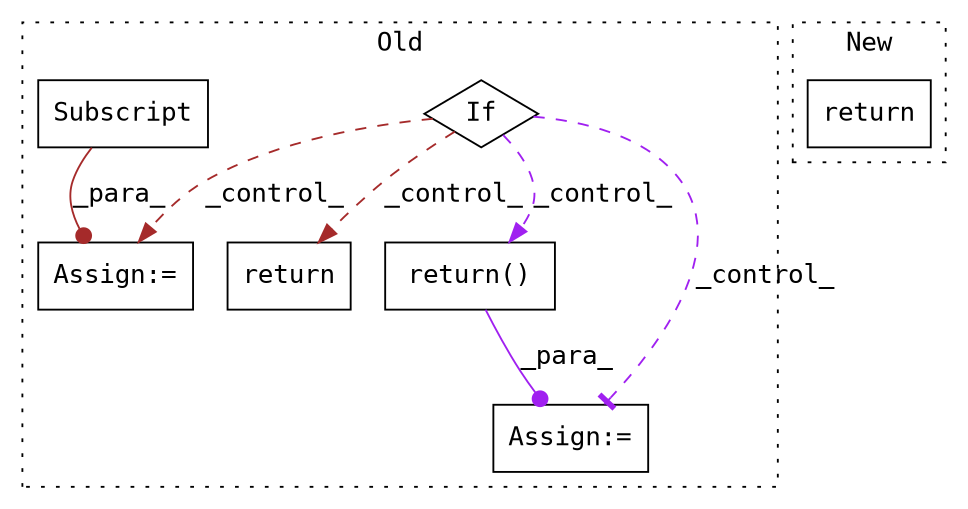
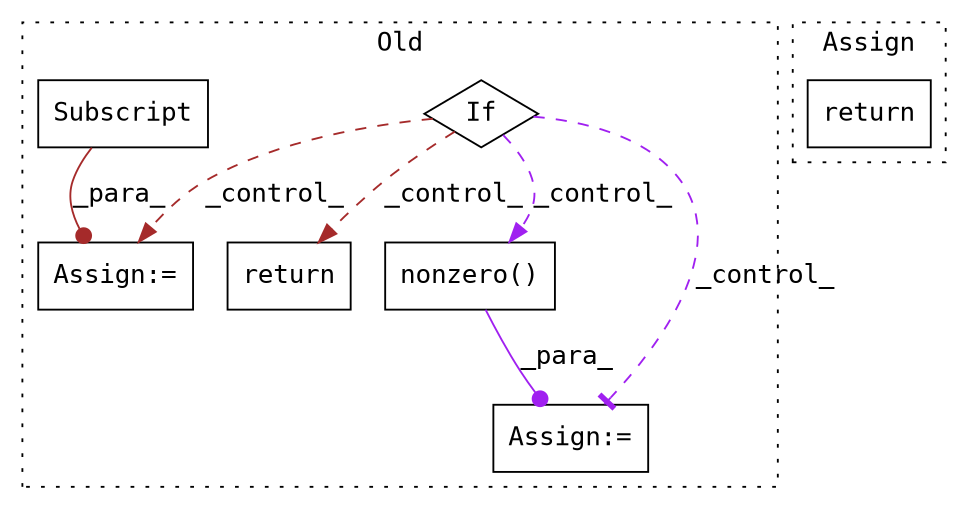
cluster "New": label "New" -> "Assign"
node "return()": label "return()" -> "nonzero()"
